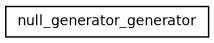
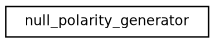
node "null_generator_generator": label "null_generator_generator" -> "null_polarity_generator"
